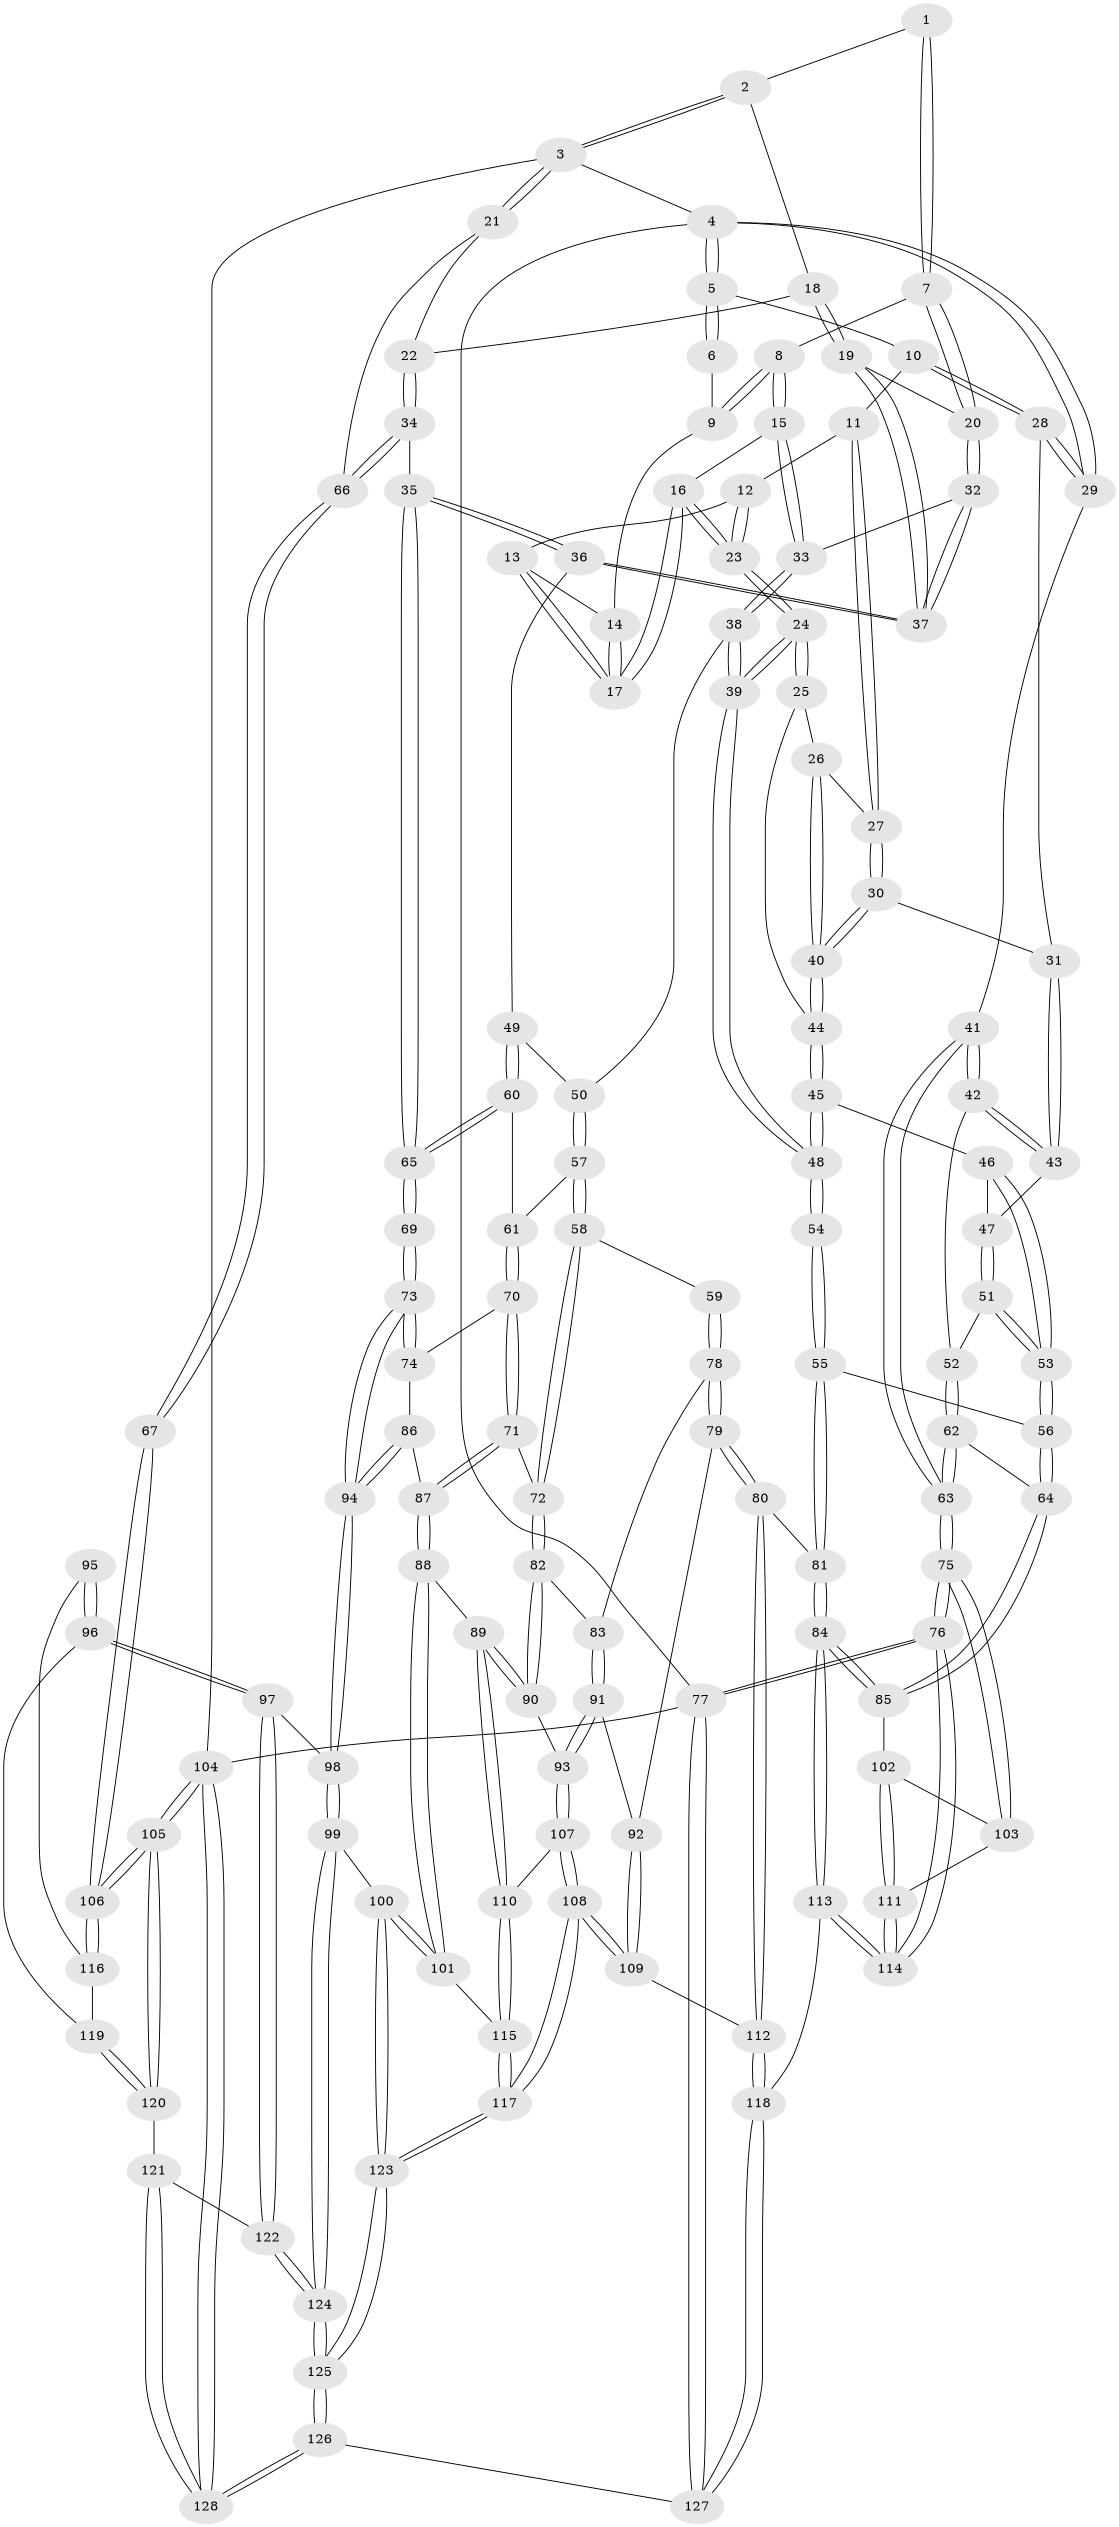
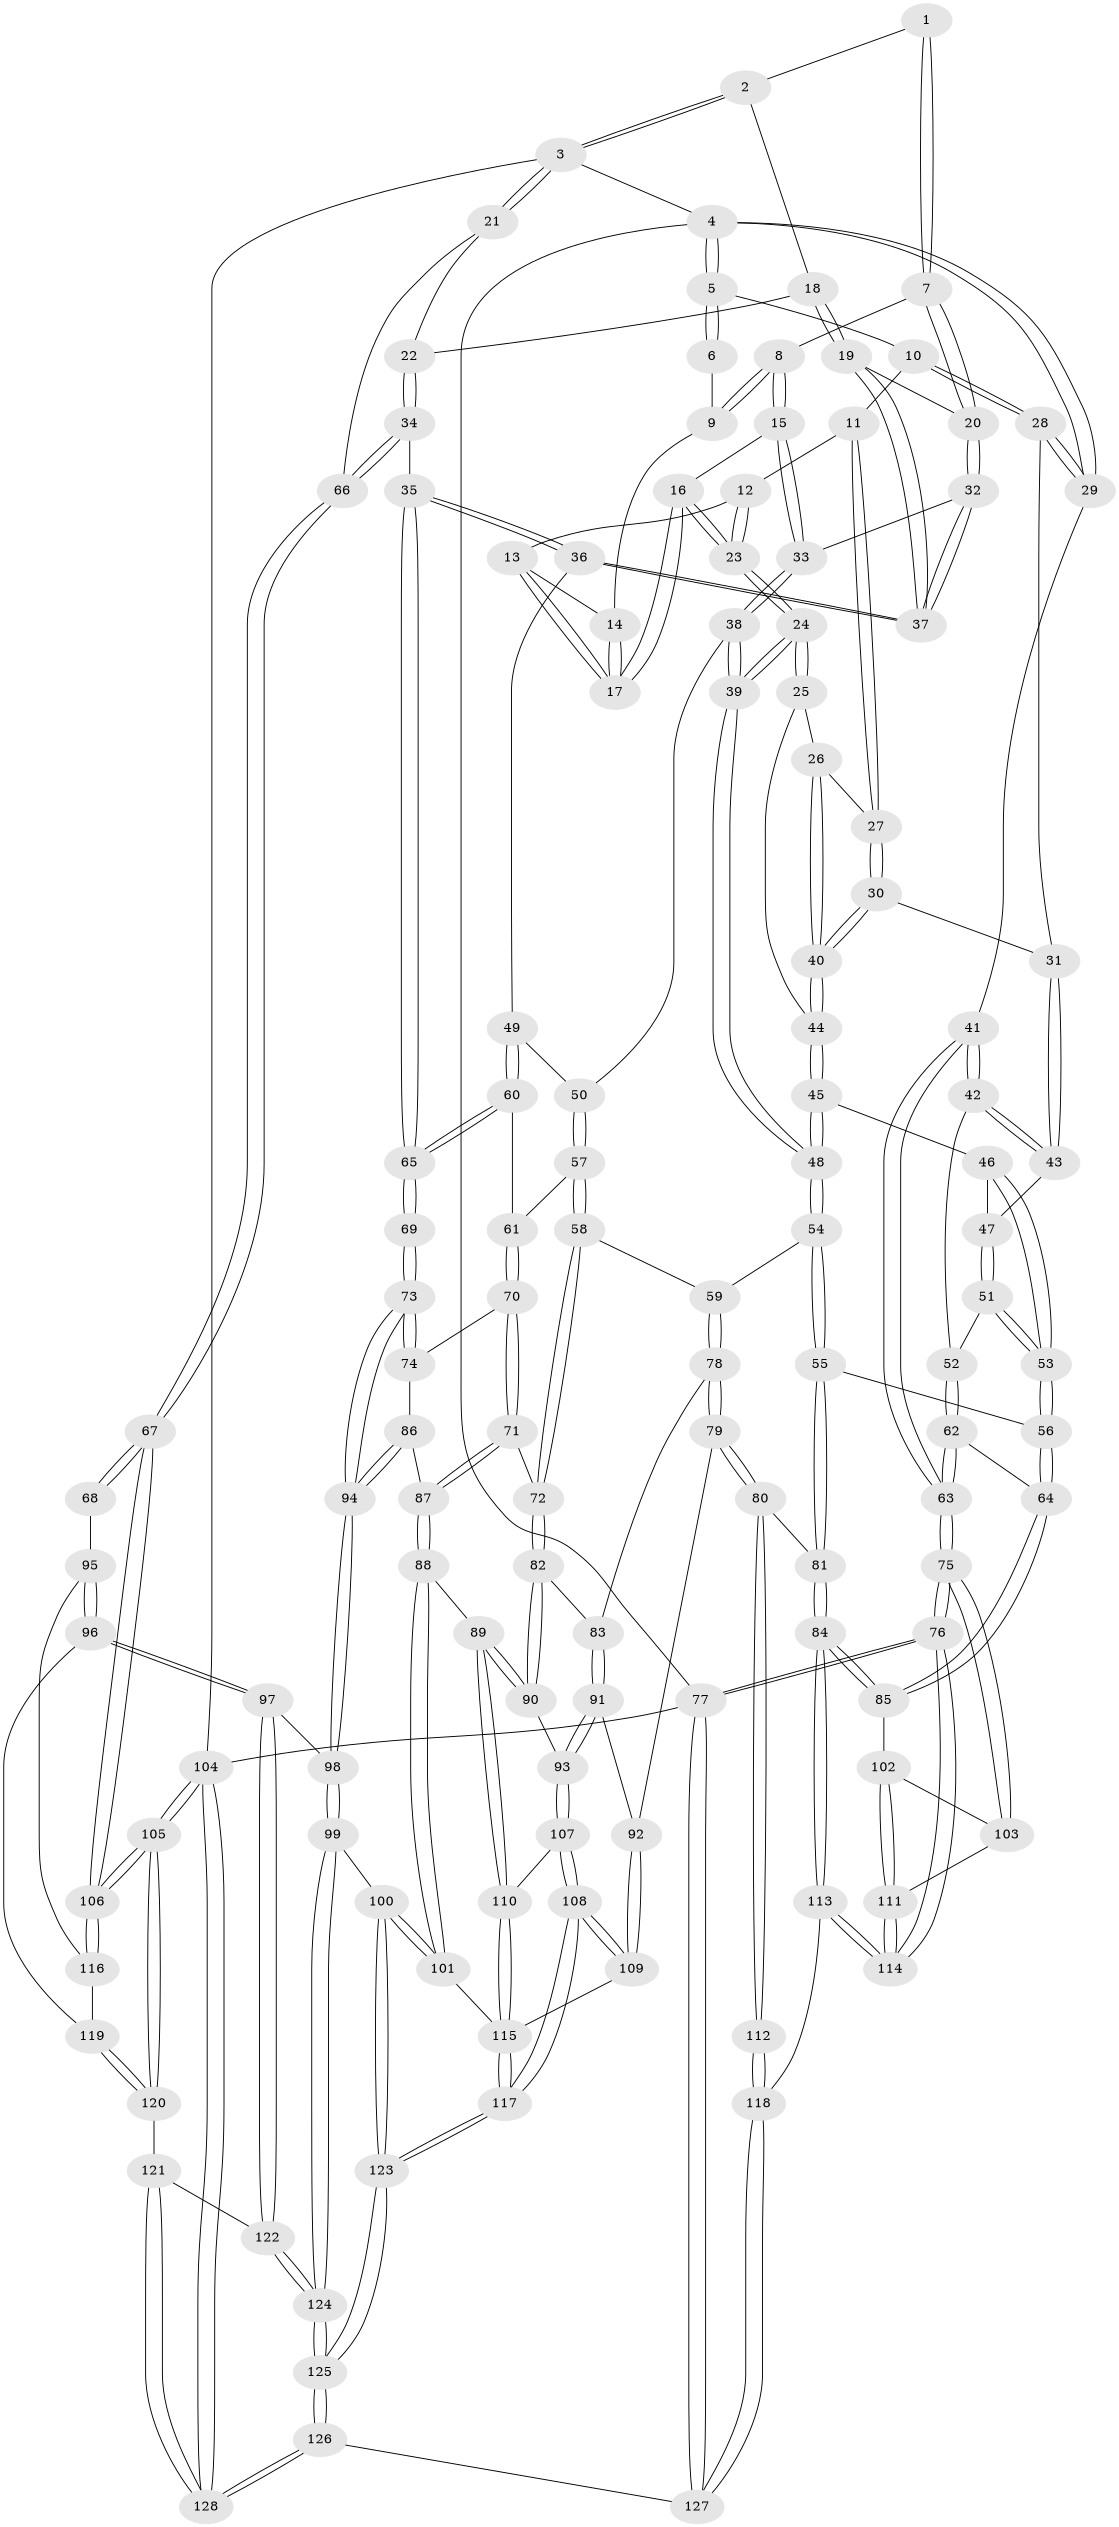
edge "54" -- "59": added
node "68": added
edge "109" -- "112": now "109" -- "115"
